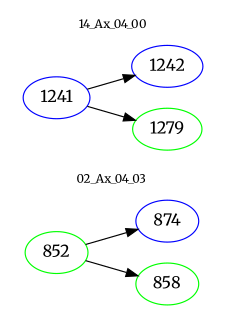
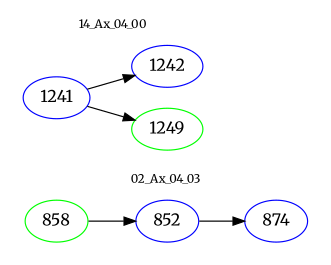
node "1279": label "1279" -> "1249"
node "852": color green -> blue
edge "852" -> "858": reversed
